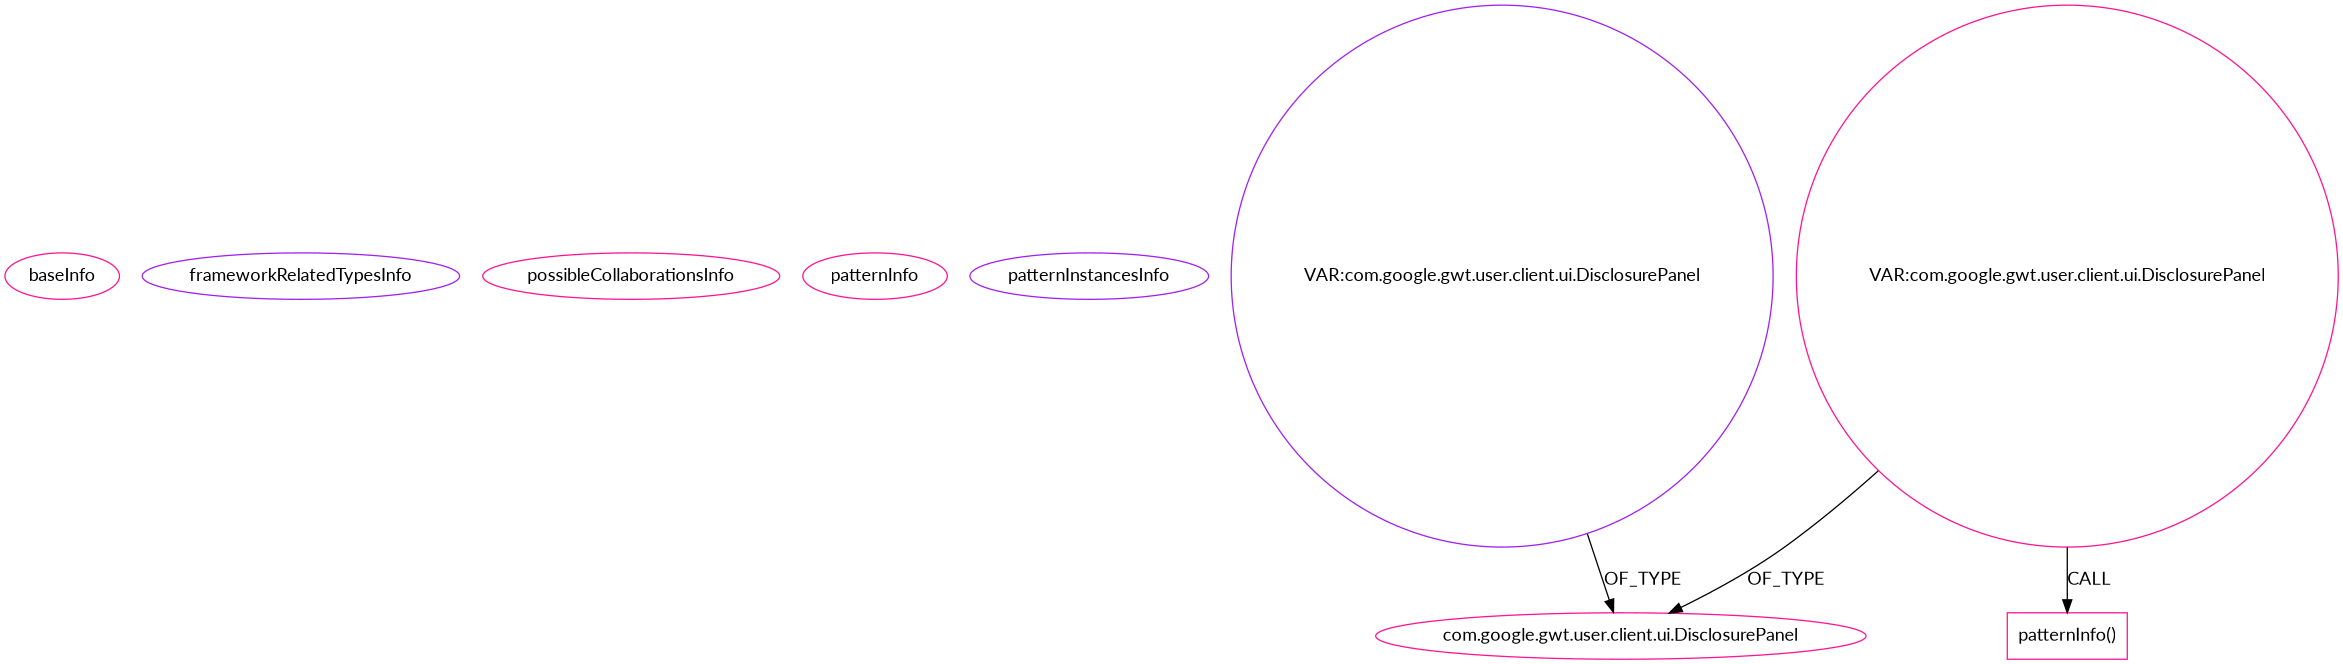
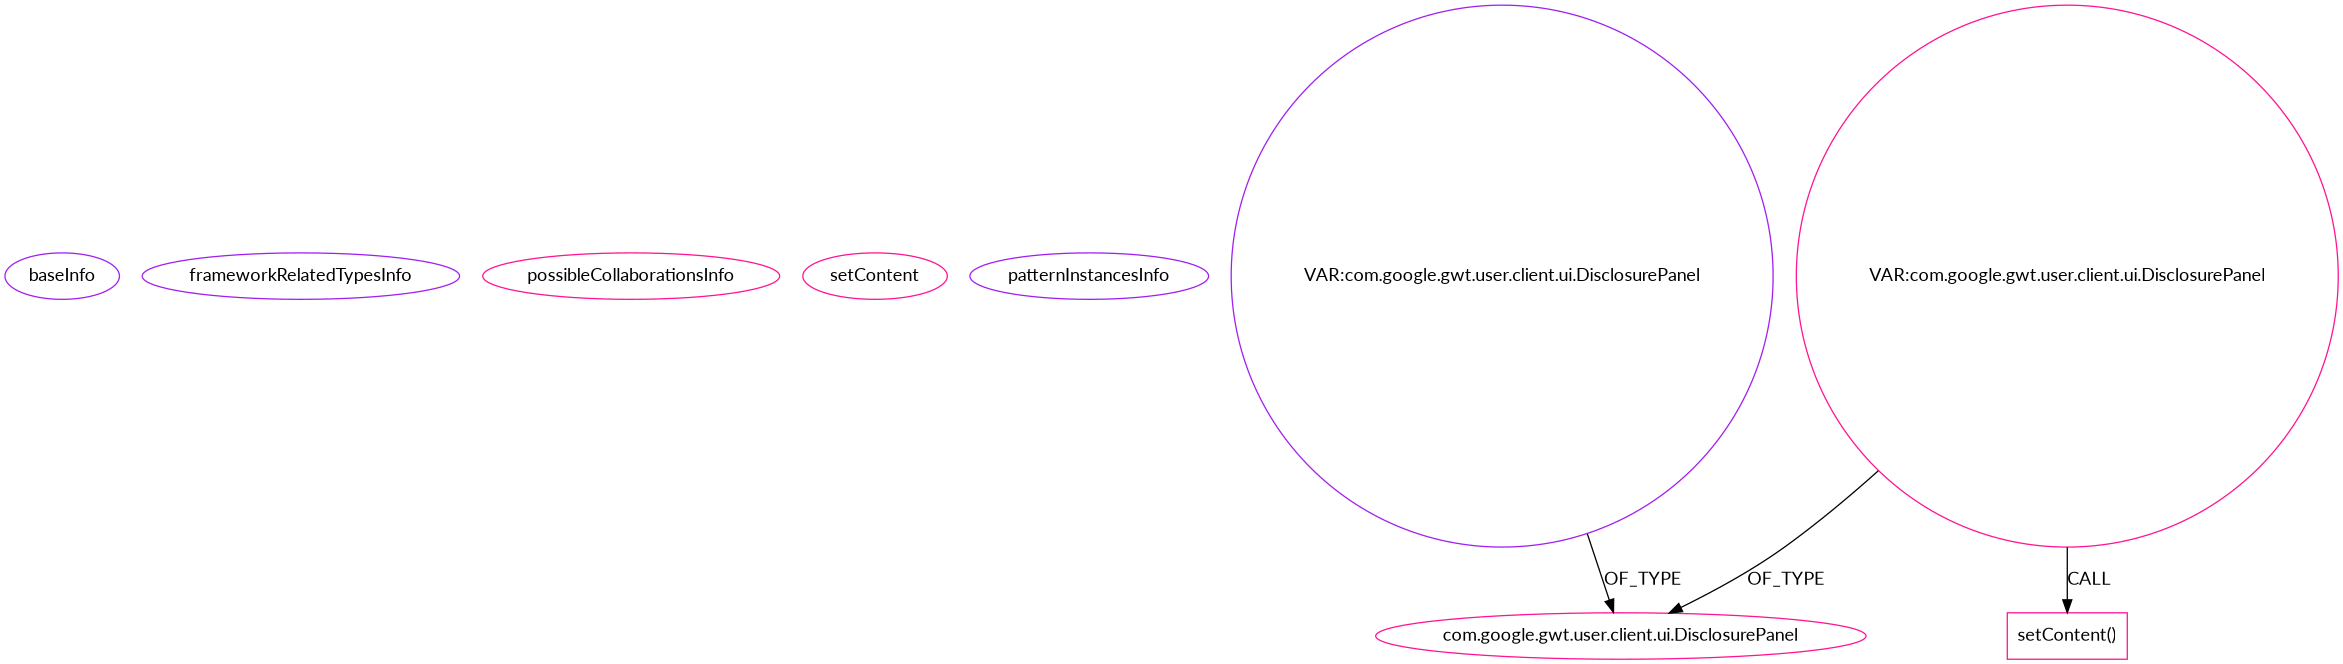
node "baseInfo": color deeppink -> purple
node "patternInfo": label "patternInfo" -> "setContent"
node "patternInfo()": label "patternInfo()" -> "setContent()"
